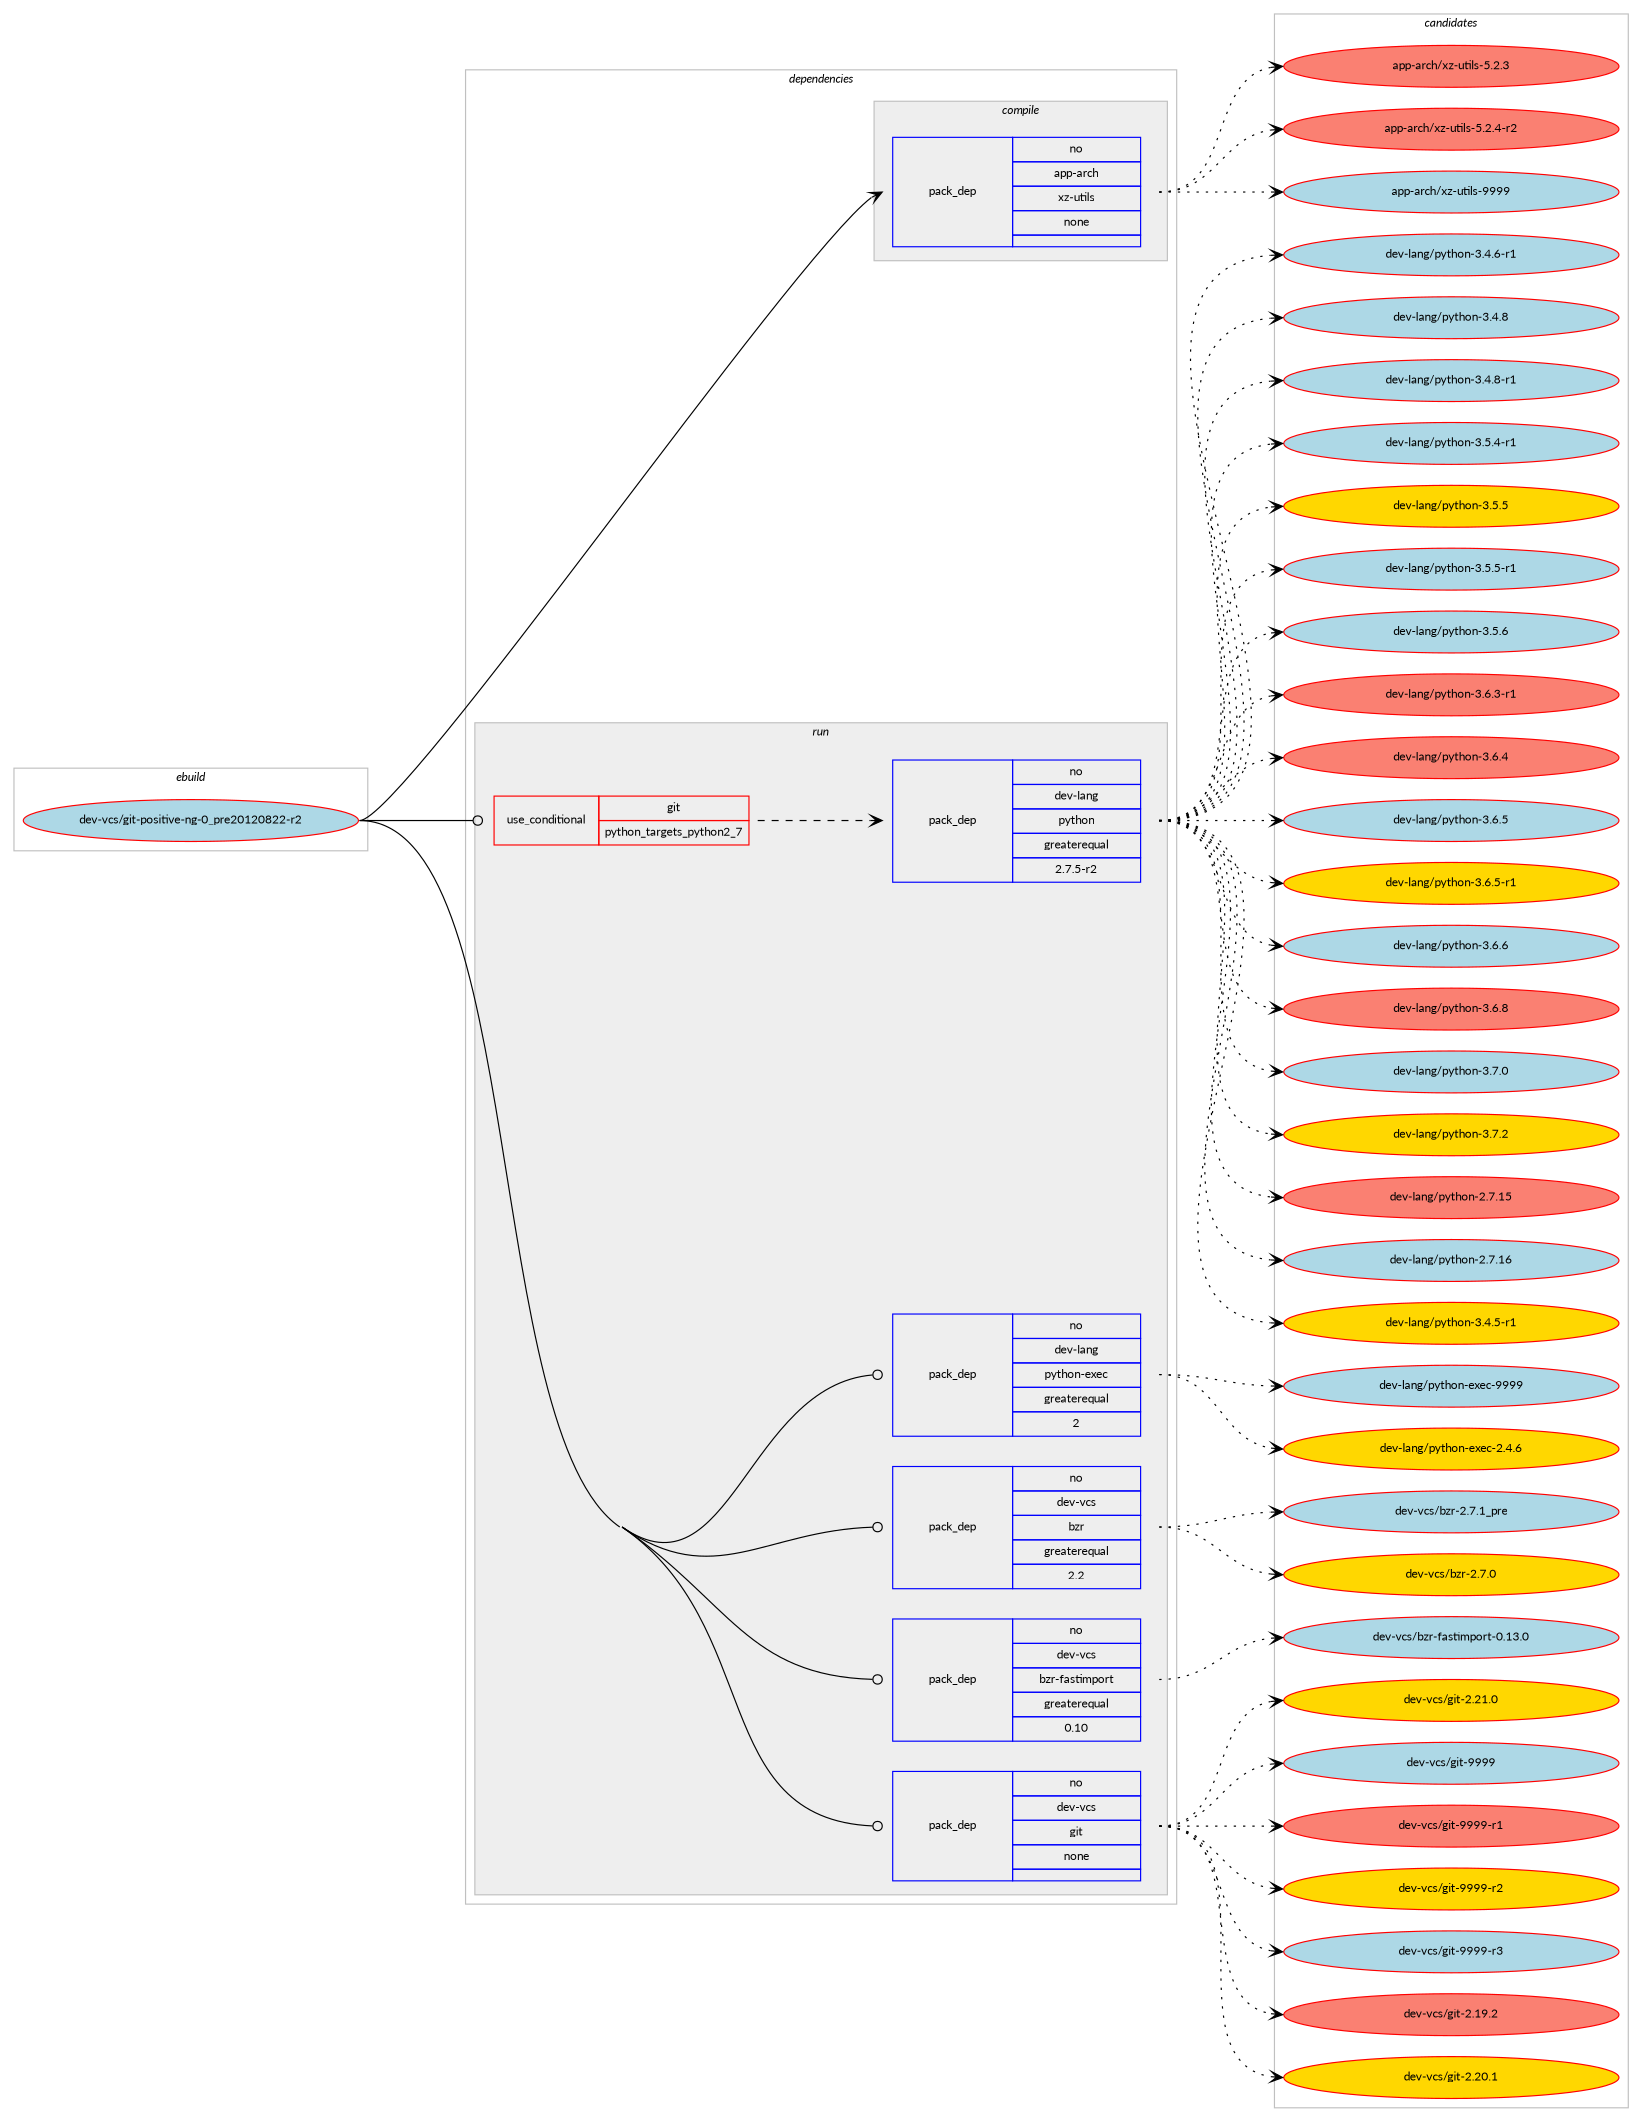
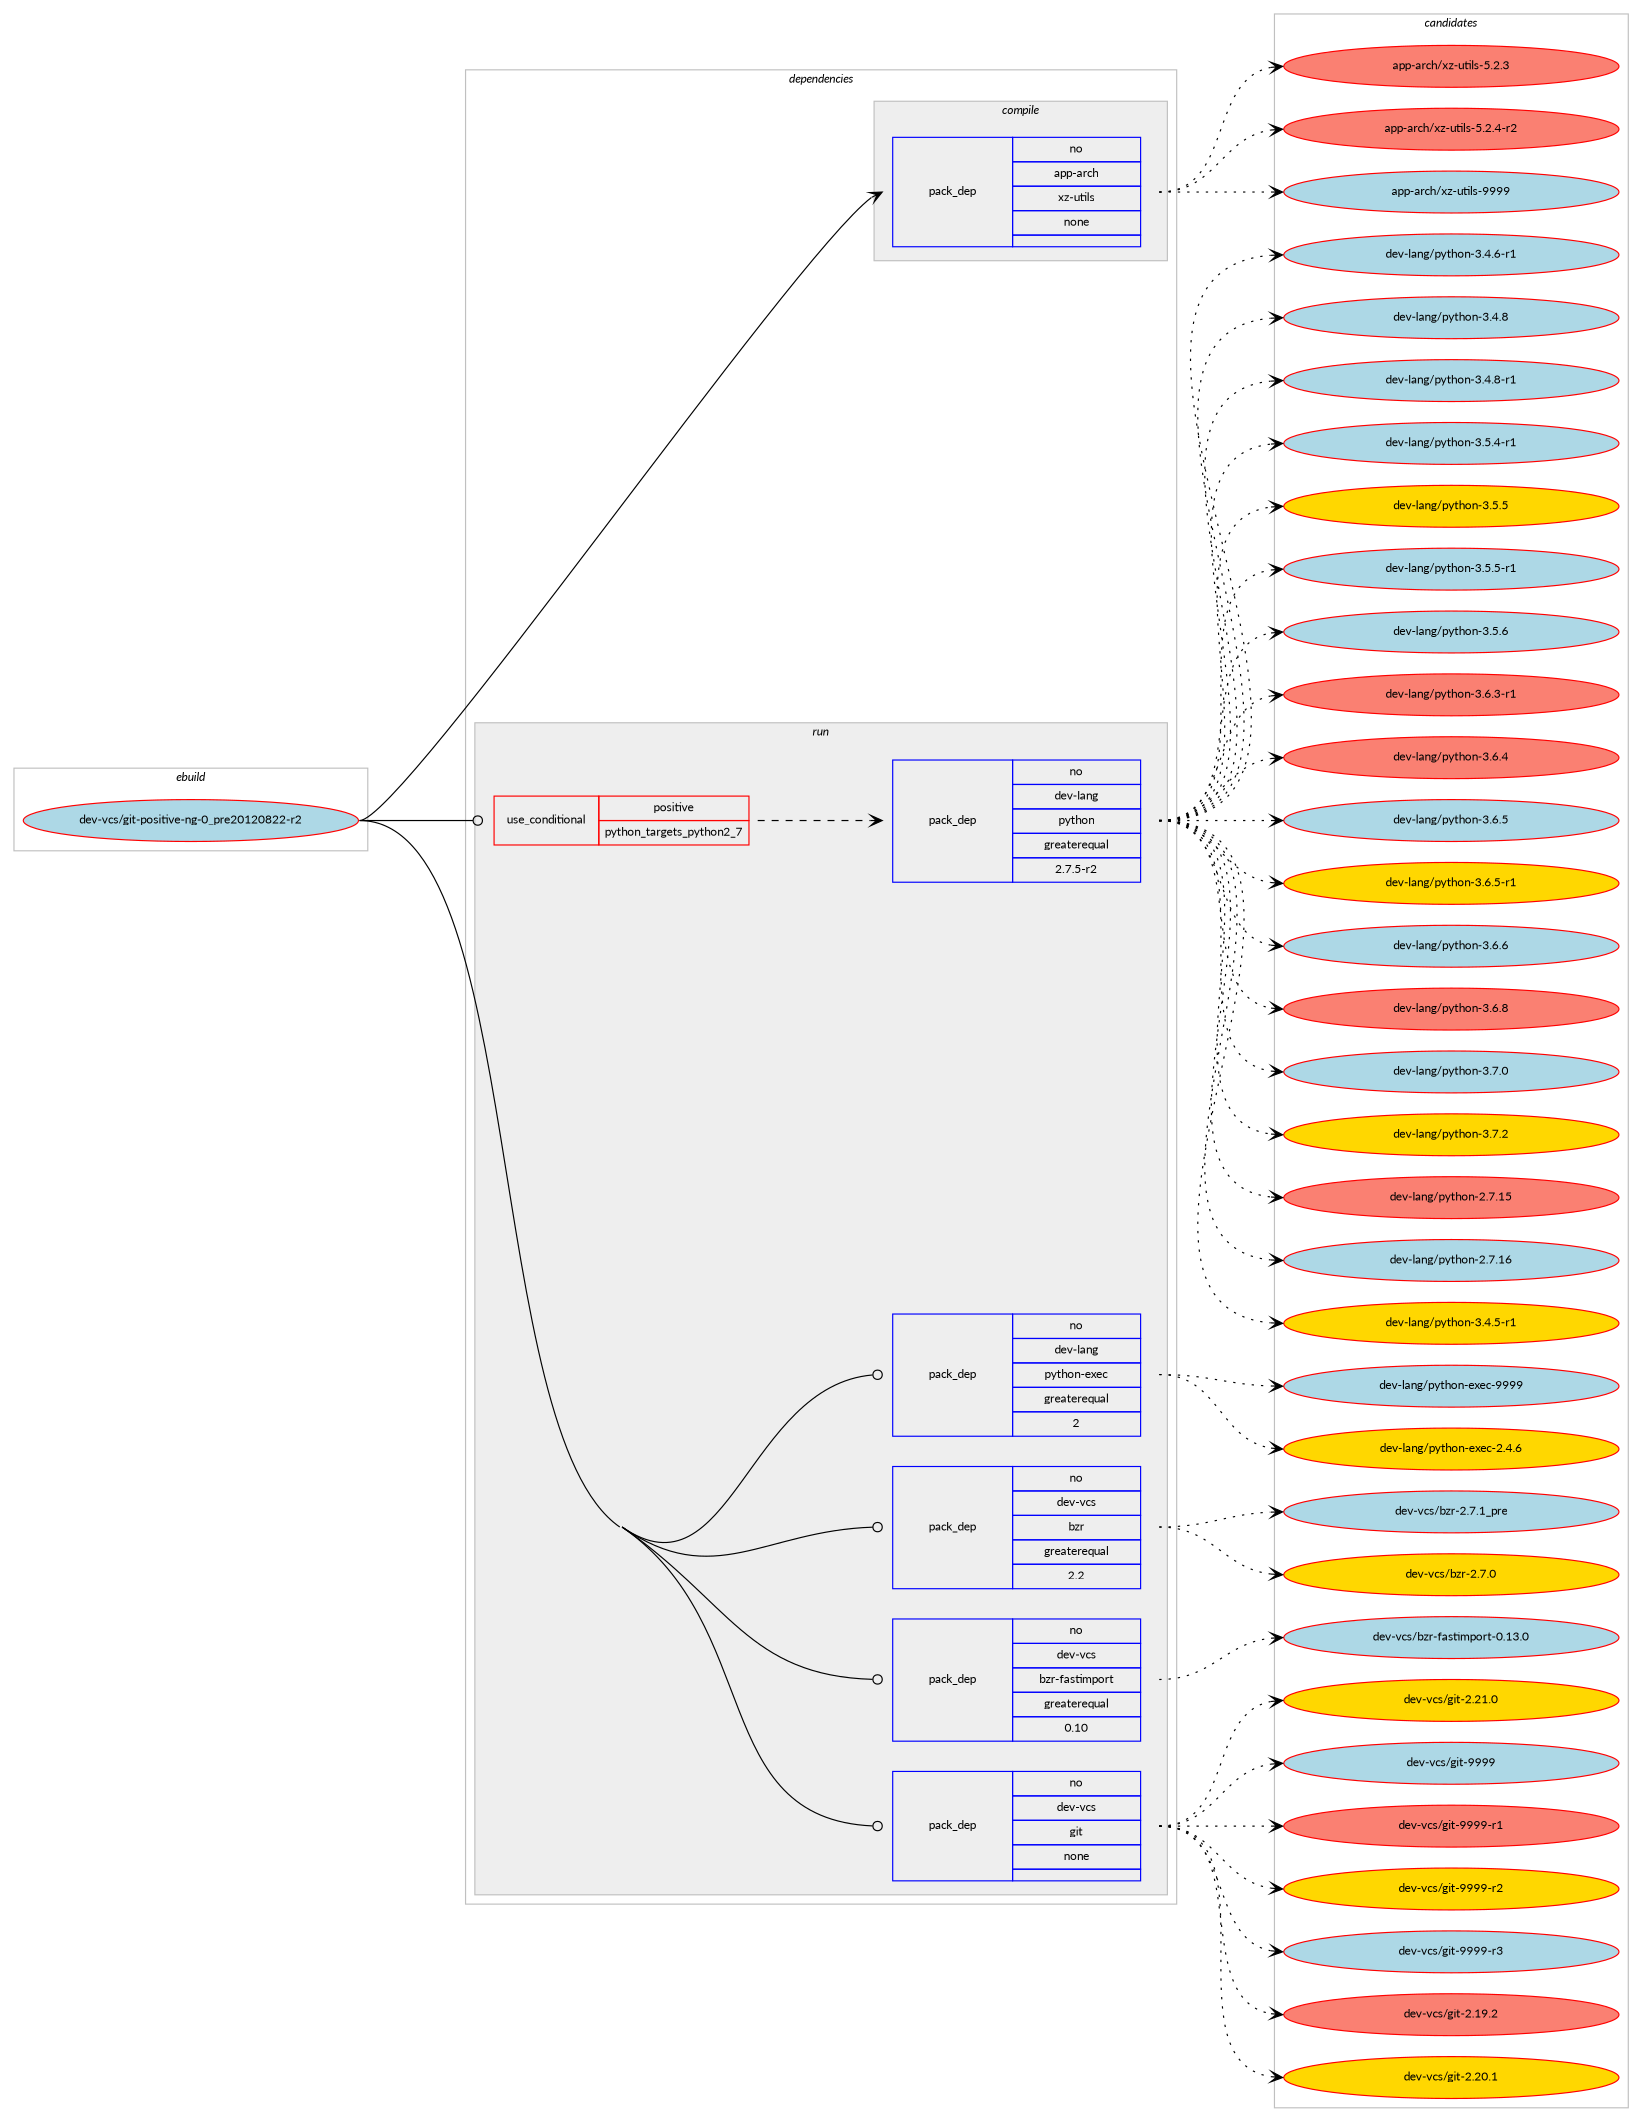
node "use_conditional": text "git" -> "positive"
